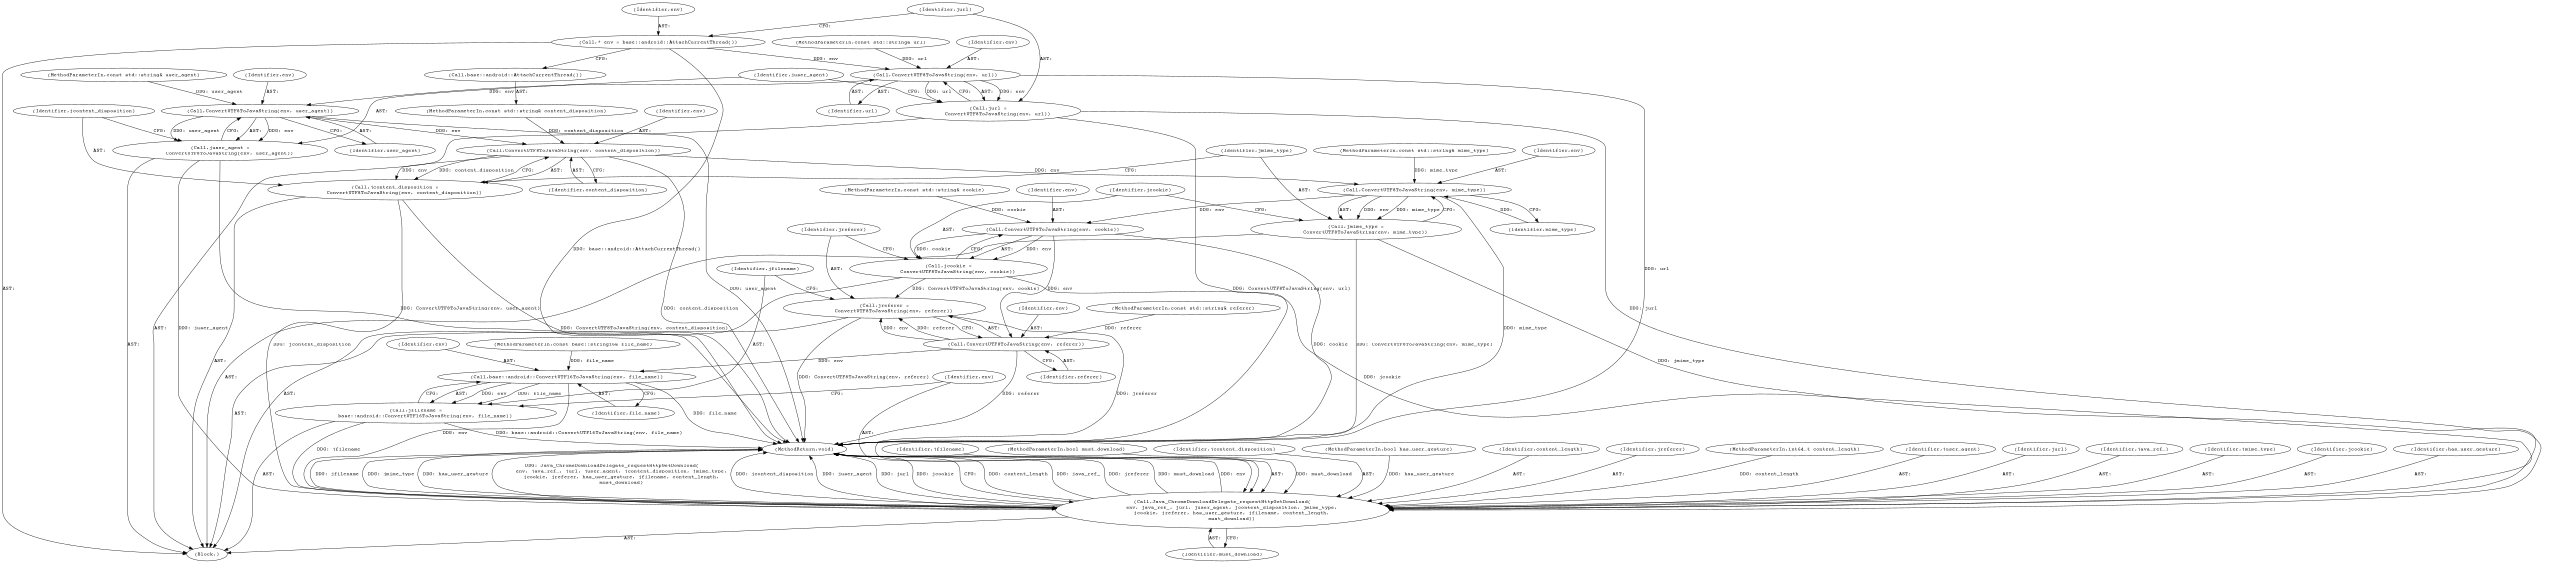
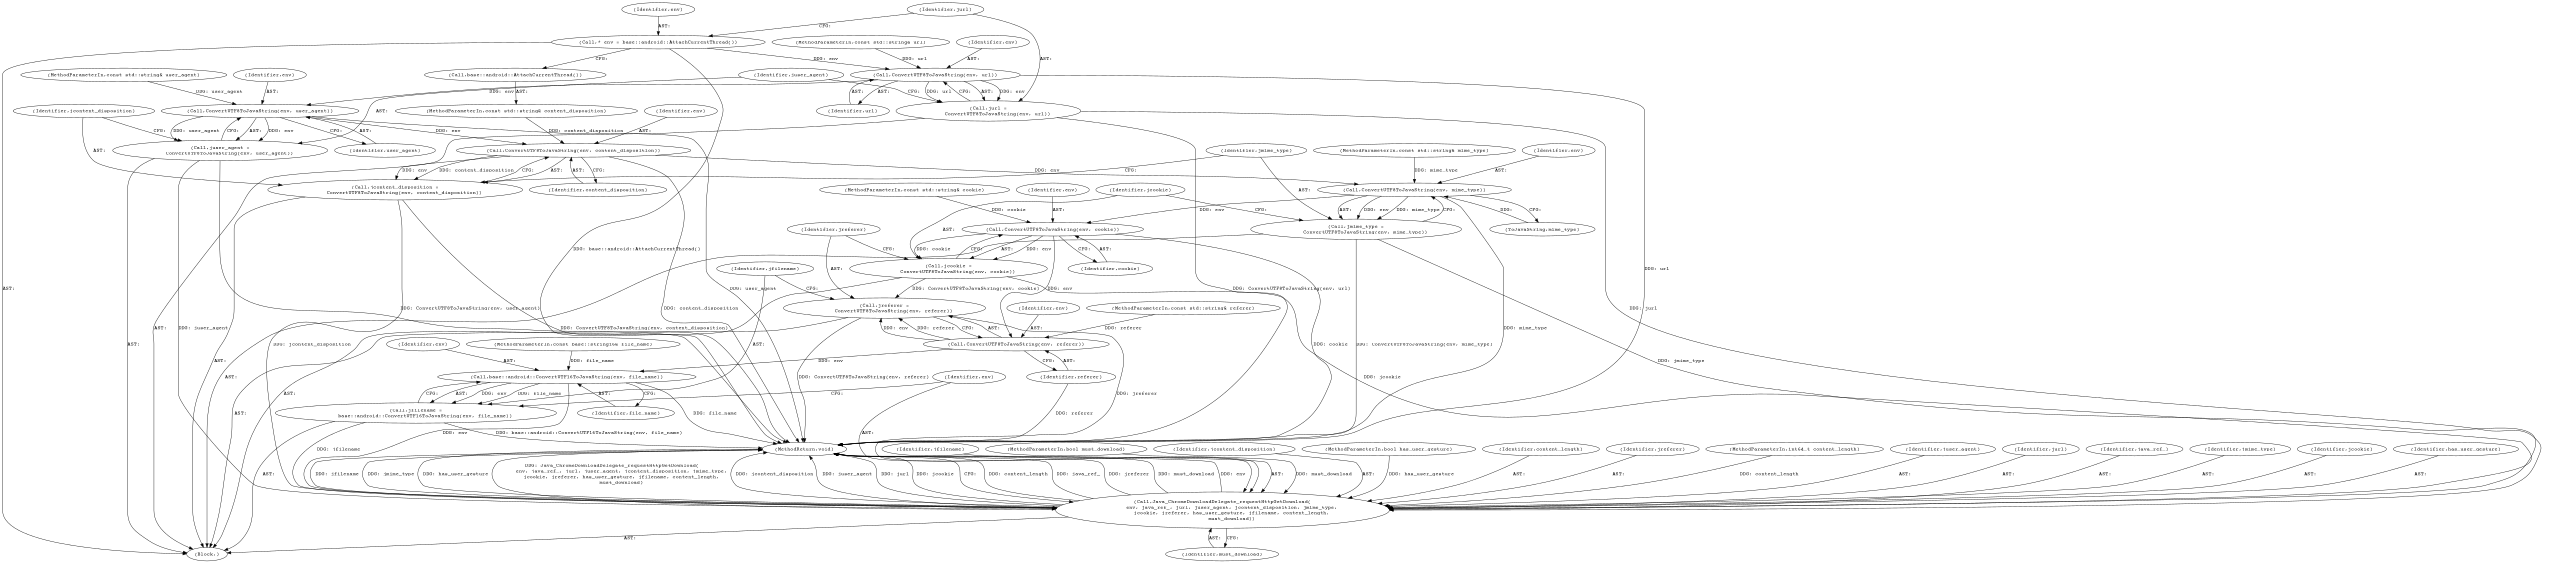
node "(Identifier,mime_type)": label "(Identifier,mime_type)" -> "(ToJavaString,mime_type)"
node "(Identifier,cookie)": added
edge "(Call,ConvertUTF8ToJavaString(env, referer))" -> "(MethodReturn,void)": now "(Identifier,referer)" -> "(MethodReturn,void)"
